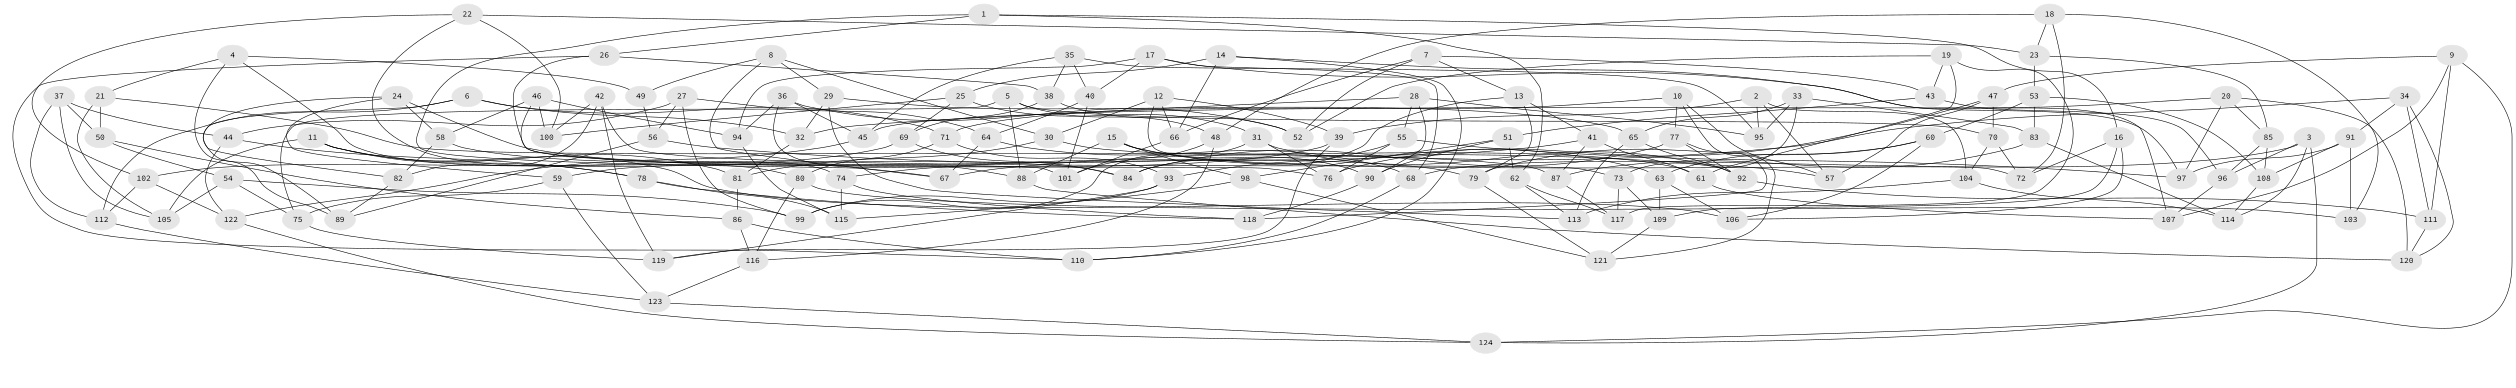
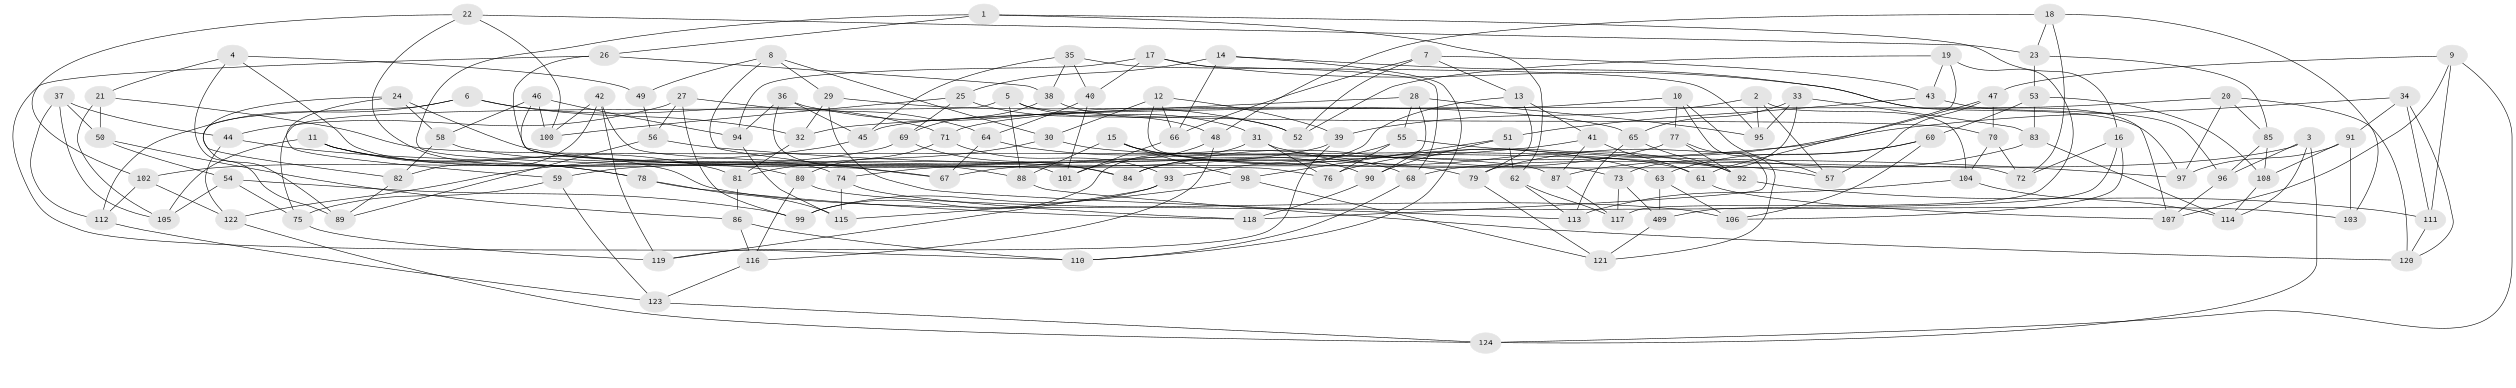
node "109": label "109" -> "409"
